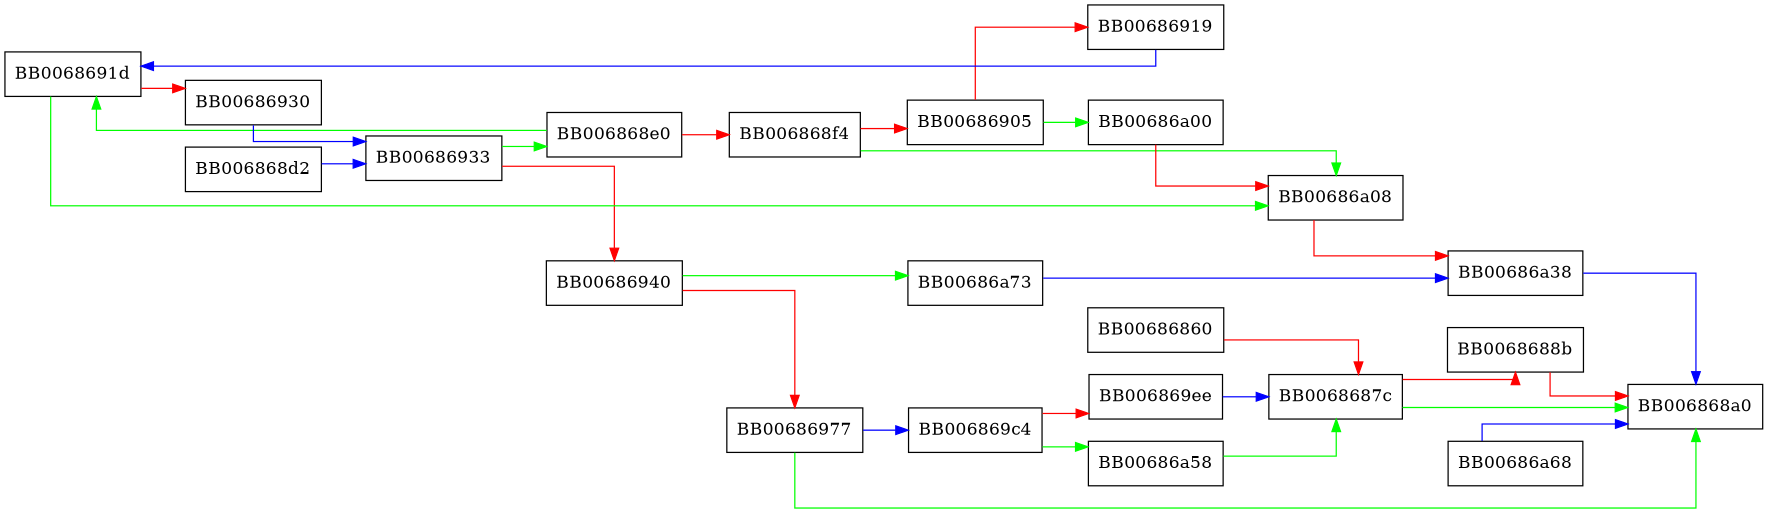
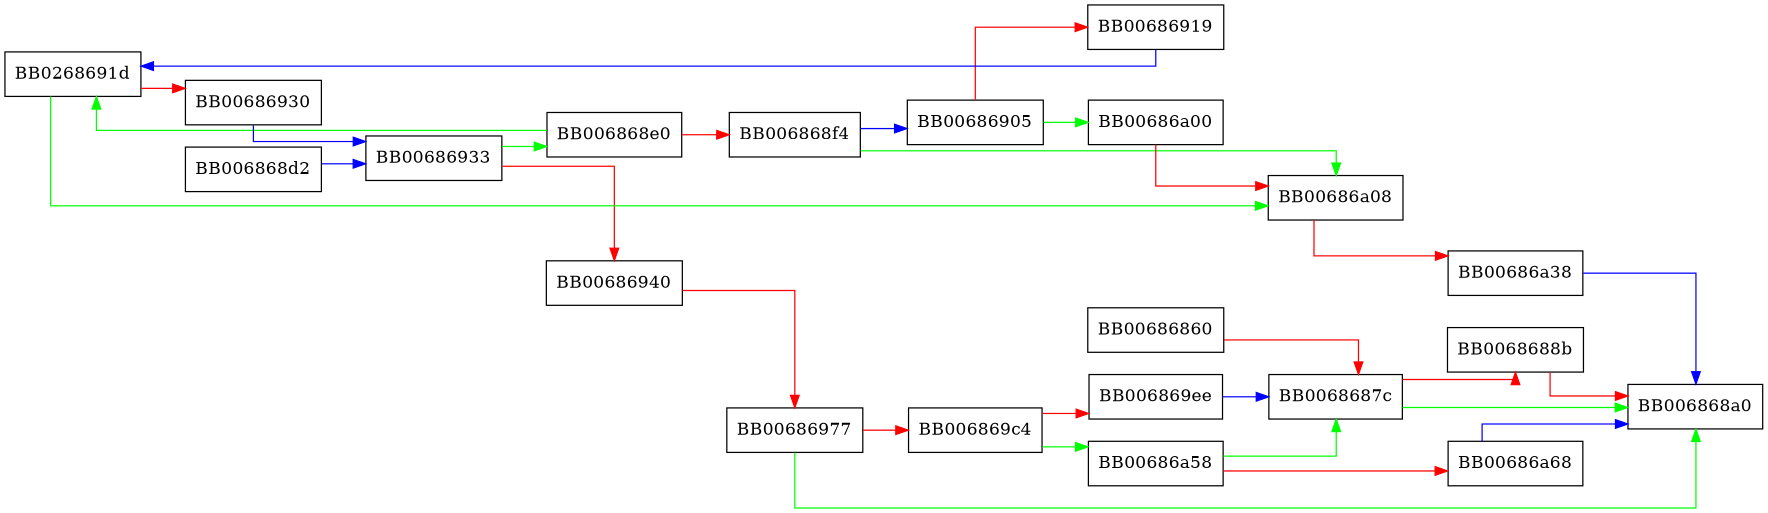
node "BB0068691d": label "BB0068691d" -> "BB0268691d"
edge "BB006868f4" -> "BB00686905": color red -> blue
node "BB00686a73": removed
edge "BB00686977" -> "BB006869c4": color blue -> red
edge "BB00686a58" -> "BB00686a68": added
